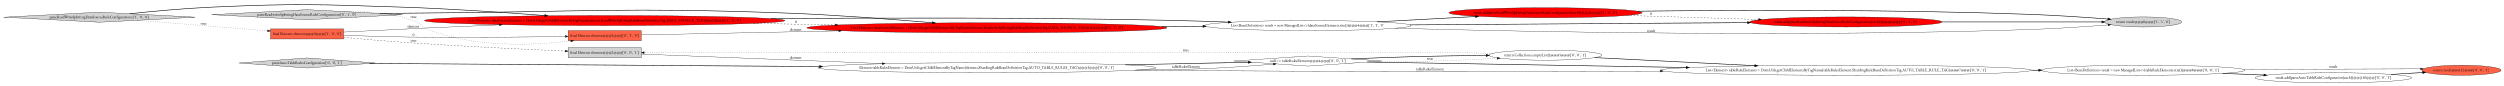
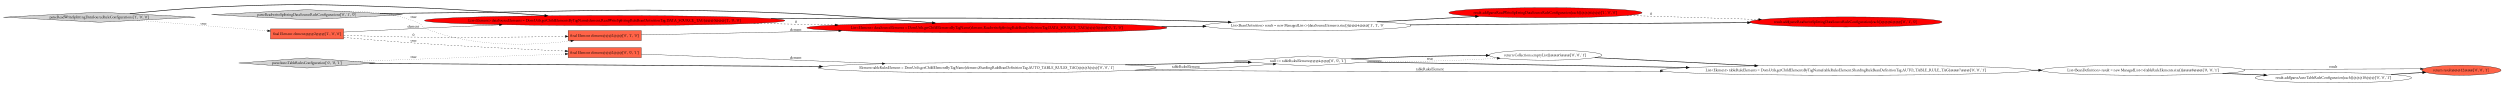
node "return result@@@8@@@['1', '1', '0']": removed
edge "final Element element@@@2@@@['1', '0', '0']" -> "final Element element@@@2@@@['0', '1', '0']": style solid -> dashed
edge "return Collections.emptyList()@@@5@@@['0', '0', '1']" -> "final Element element@@@2@@@['0', '0', '1']": now "parseAutoTableRulesConfiguration['0', '0', '1']" -> "final Element element@@@2@@@['0', '0', '1']"
node "final Element element@@@2@@@['0', '0', '1']": fillcolor lightgray -> tomato
